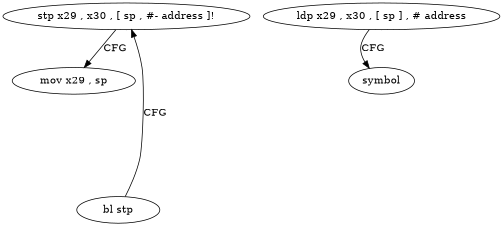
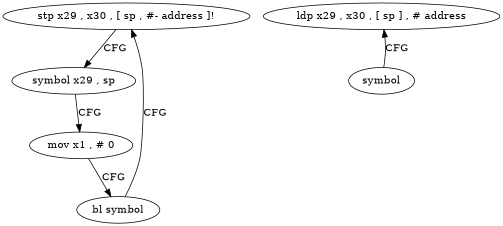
edge "ldp x29 , x30 , [ sp ] , # address" -> "symbol": reversed
node "mov x29 , sp": label "mov x29 , sp" -> "symbol x29 , sp"
node "mov x1 , # 0": added
node "bl stp": label "bl stp" -> "bl symbol"
